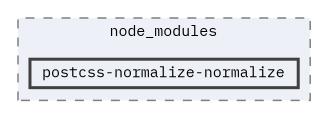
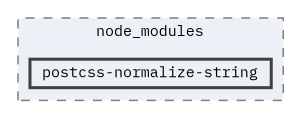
node "postcss-normalize-normalize": label "postcss-normalize-normalize" -> "postcss-normalize-string"
